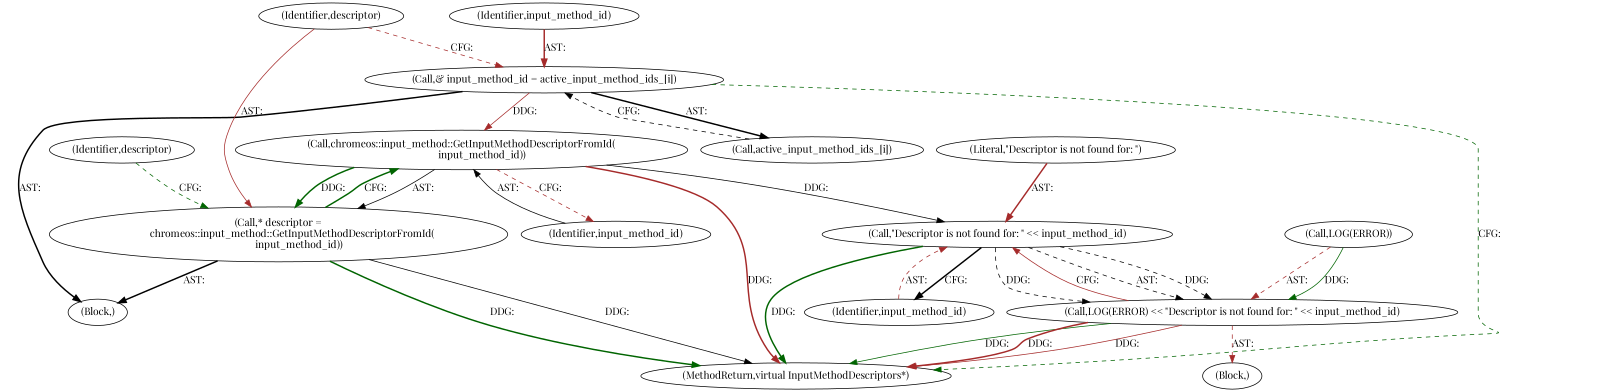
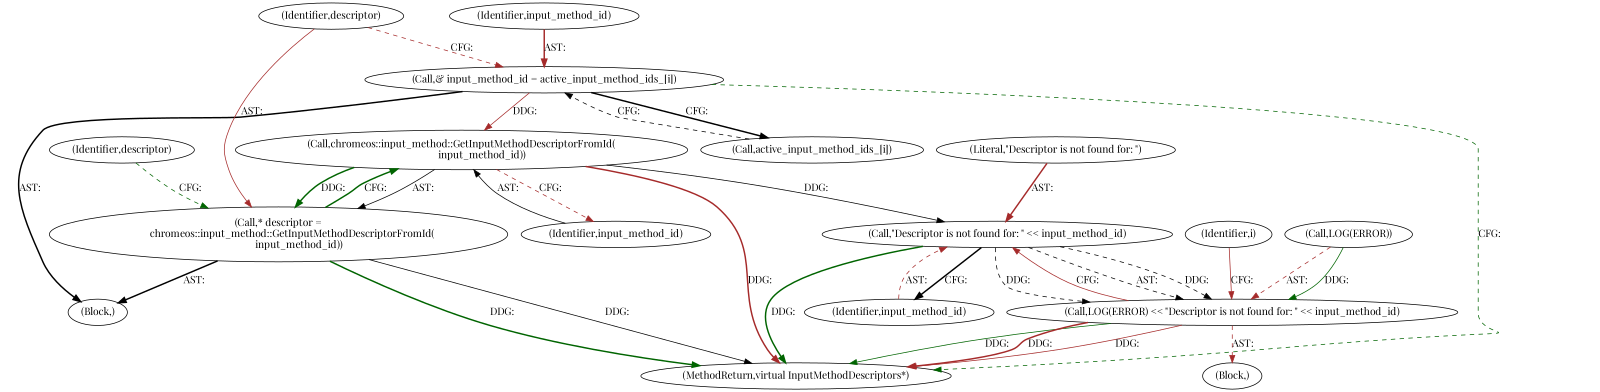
edge "(Call,& input_method_id = active_input_method_ids_[i])" -> "(Call,active_input_method_ids_[i])": label "AST: " -> "CFG: "
node "(Identifier,i)": added
